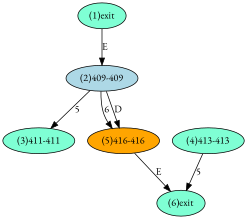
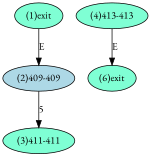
node "(5)416-416": removed
edge "(4)413-413" -> "(6)exit": label "5" -> "E"
